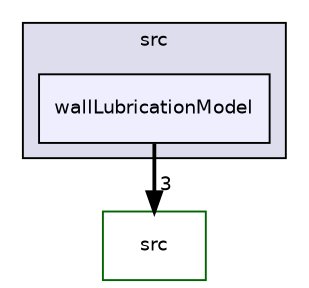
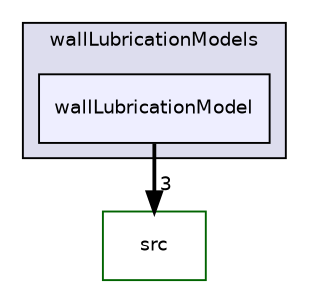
cluster "src": label "src" -> "wallLubricationModels"
